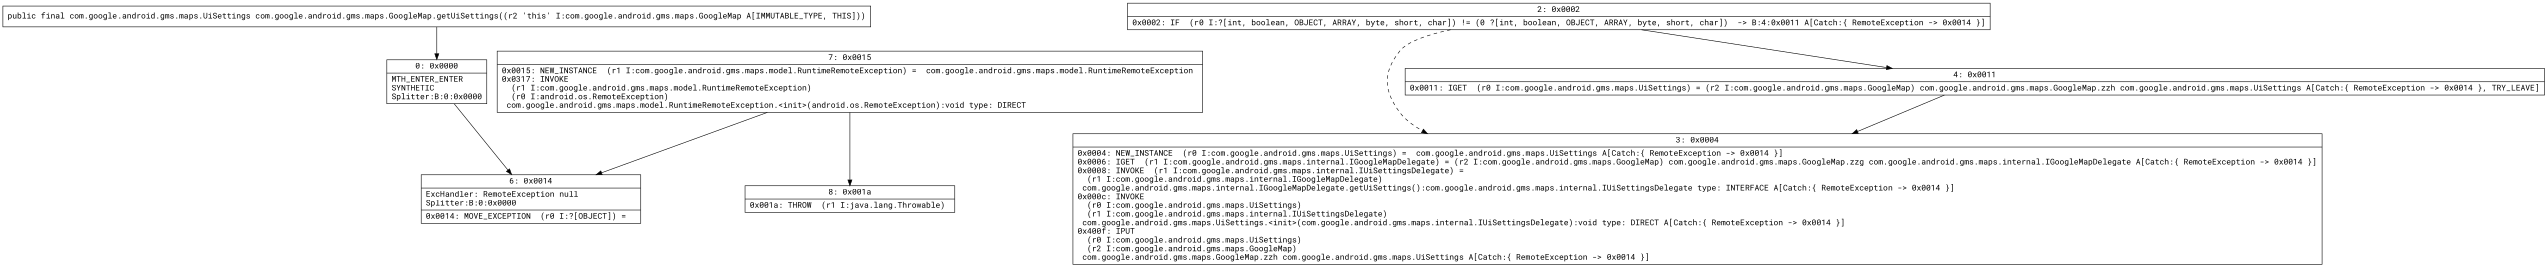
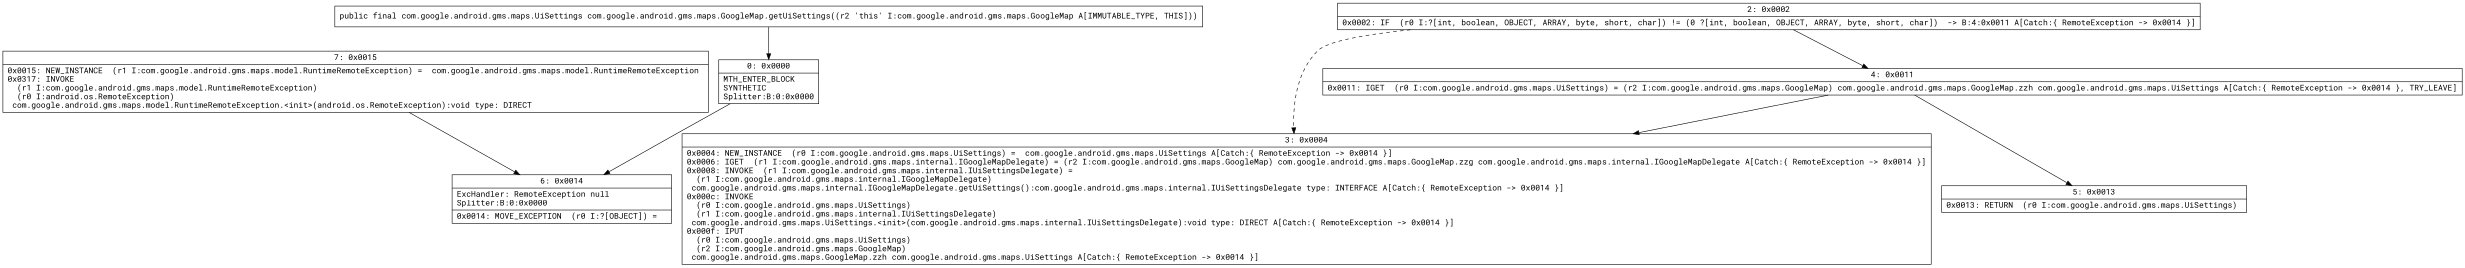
node "0: 0x0000": text "MTH_ENTER_ENTER" -> "MTH_ENTER_BLOCK"
node "8: 0x001a": removed
node "5: 0x0013": added
node "3: 0x0004": text "0x400f: IPUT" -> "0x000f: IPUT"
